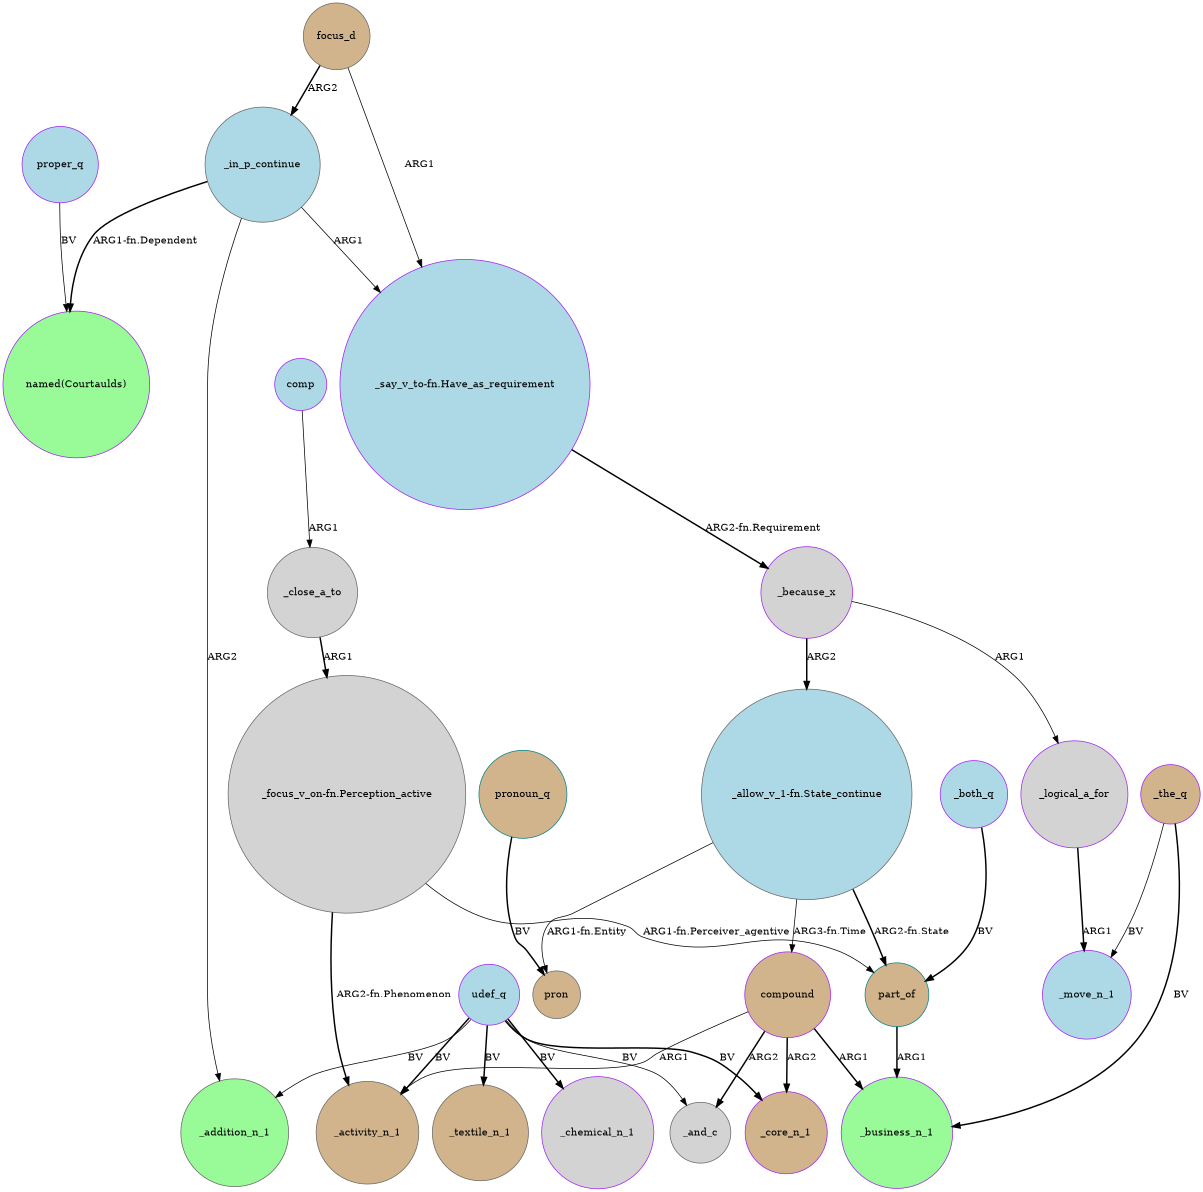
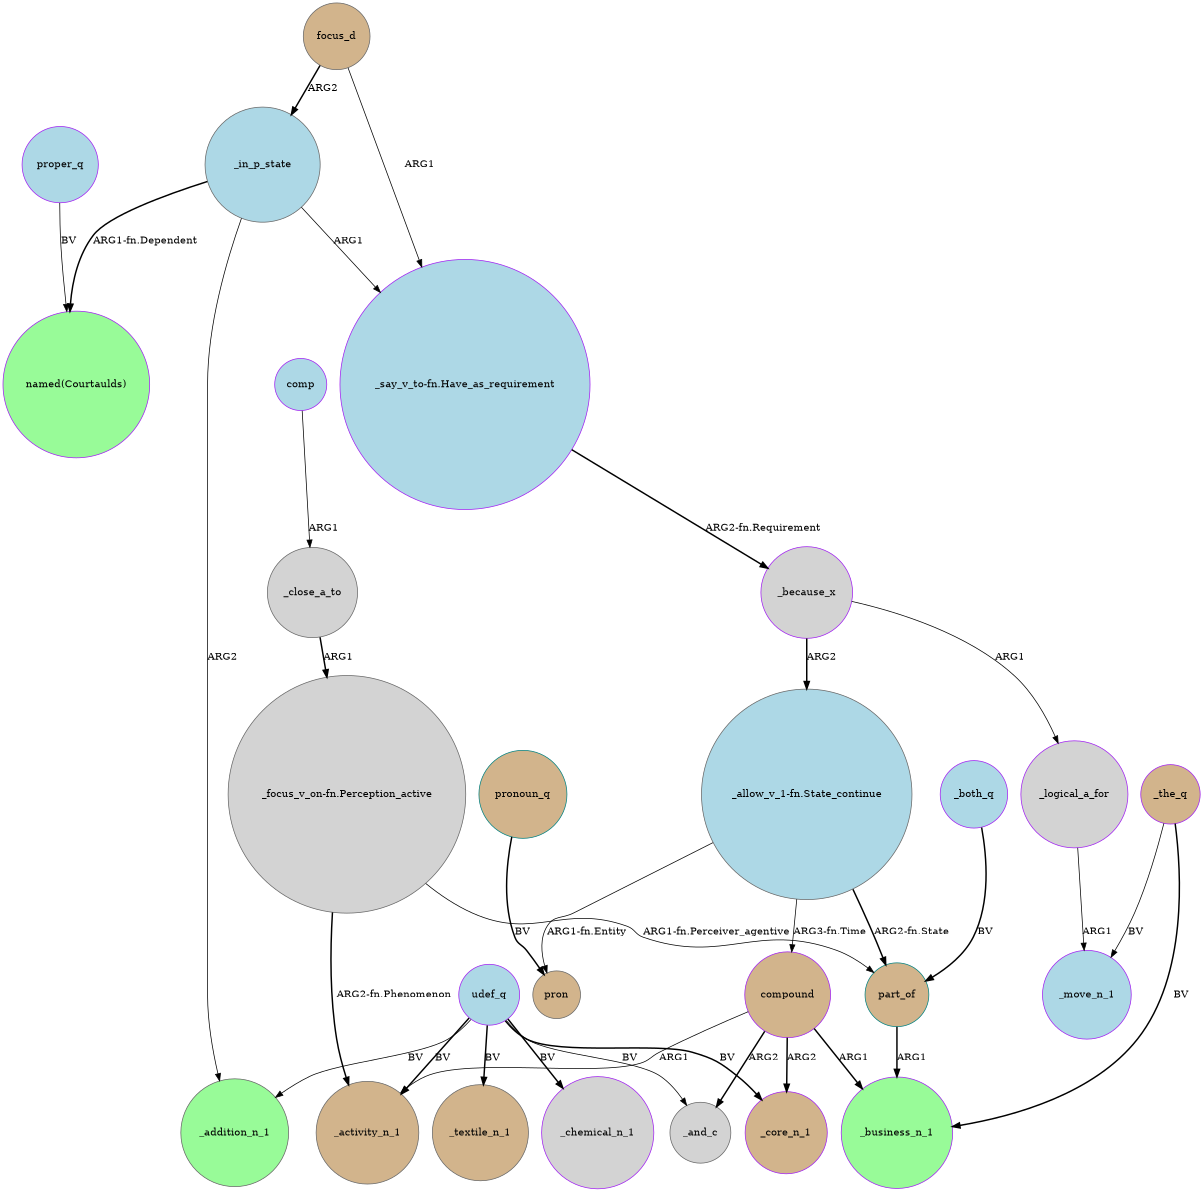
node "_in_p_continue": label "_in_p_continue" -> "_in_p_state"
edge "_logical_a_for" -> "_move_n_1": style bold -> solid
